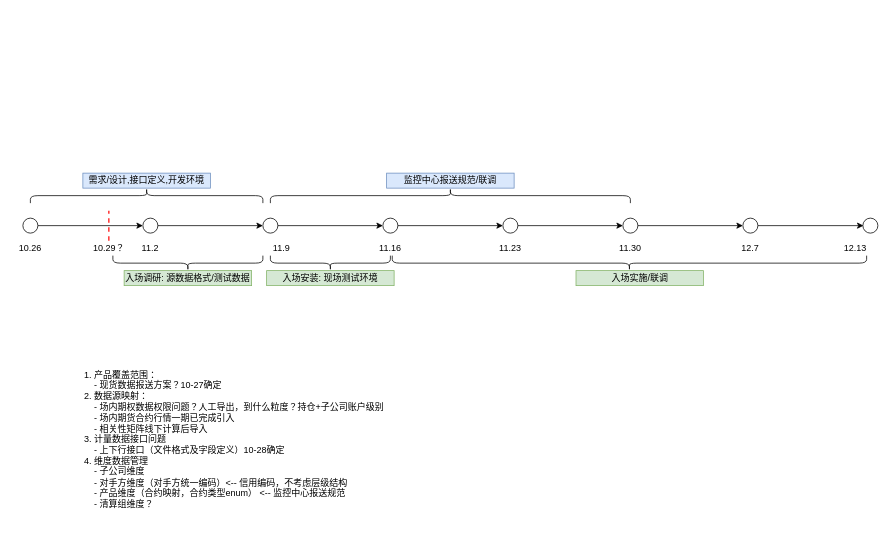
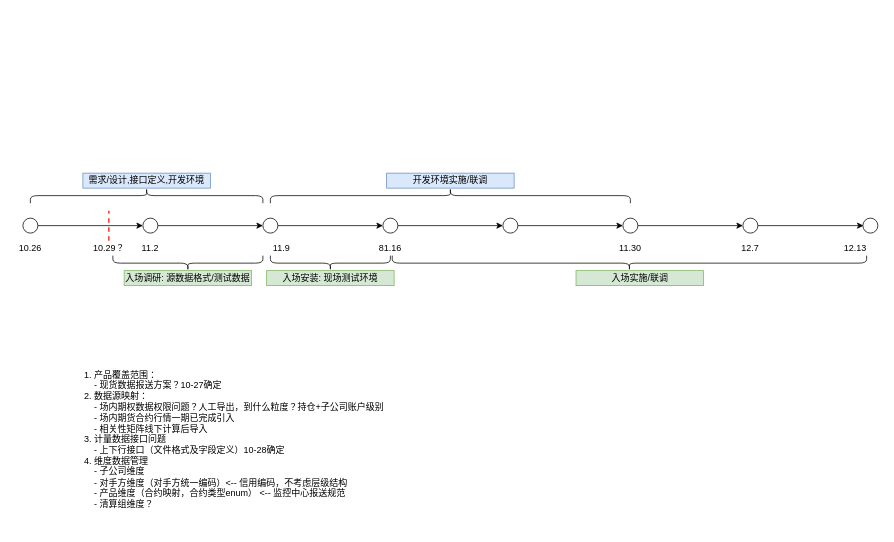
node "监控中心报送规范/联调": label "监控中心报送规范/联调" -> "开发环境实施/联调"
node "11.16": label "11.16" -> "81.16"
node "11.23": removed
